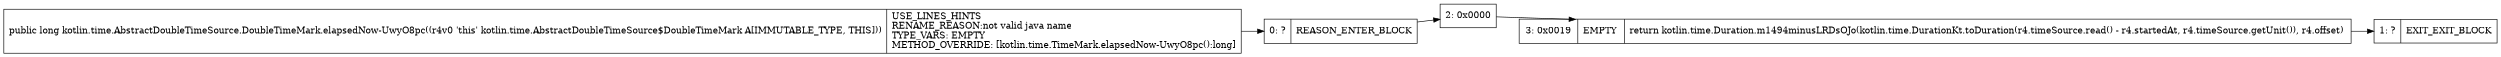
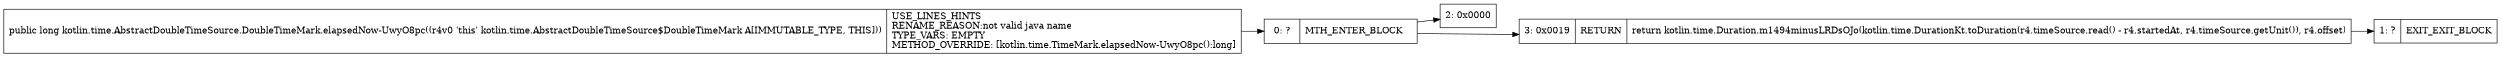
edge "2: 0x0000" -> "3: 0x0019": now "0: ?" -> "3: 0x0019"
node "0: ?": text "REASON_ENTER_BLOCK" -> "MTH_ENTER_BLOCK"
node "3: 0x0019": text "EMPTY" -> "RETURN"
